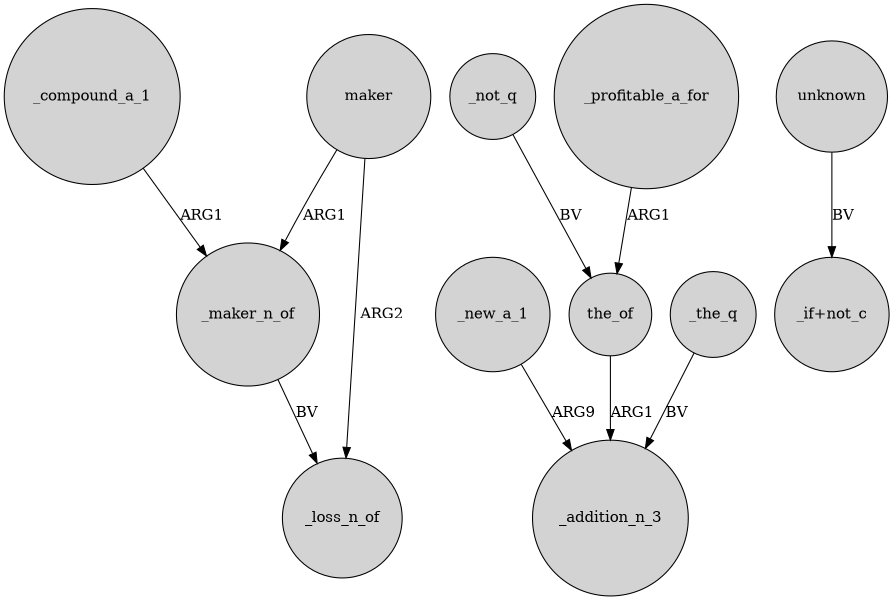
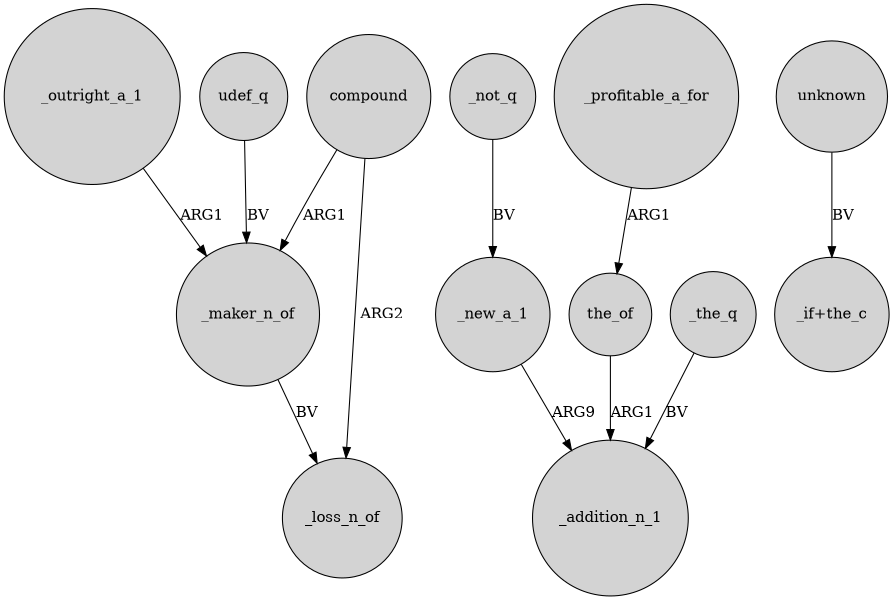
node "_compound_a_1": label "_compound_a_1" -> "_outright_a_1"
node "udef_q": added
node "maker": label "maker" -> "compound"
edge "_not_q" -> "the_of": now "_not_q" -> "_new_a_1"
node "_if+not_c": label "_if+not_c" -> "_if+the_c"
node "_addition_n_3": label "_addition_n_3" -> "_addition_n_1"
